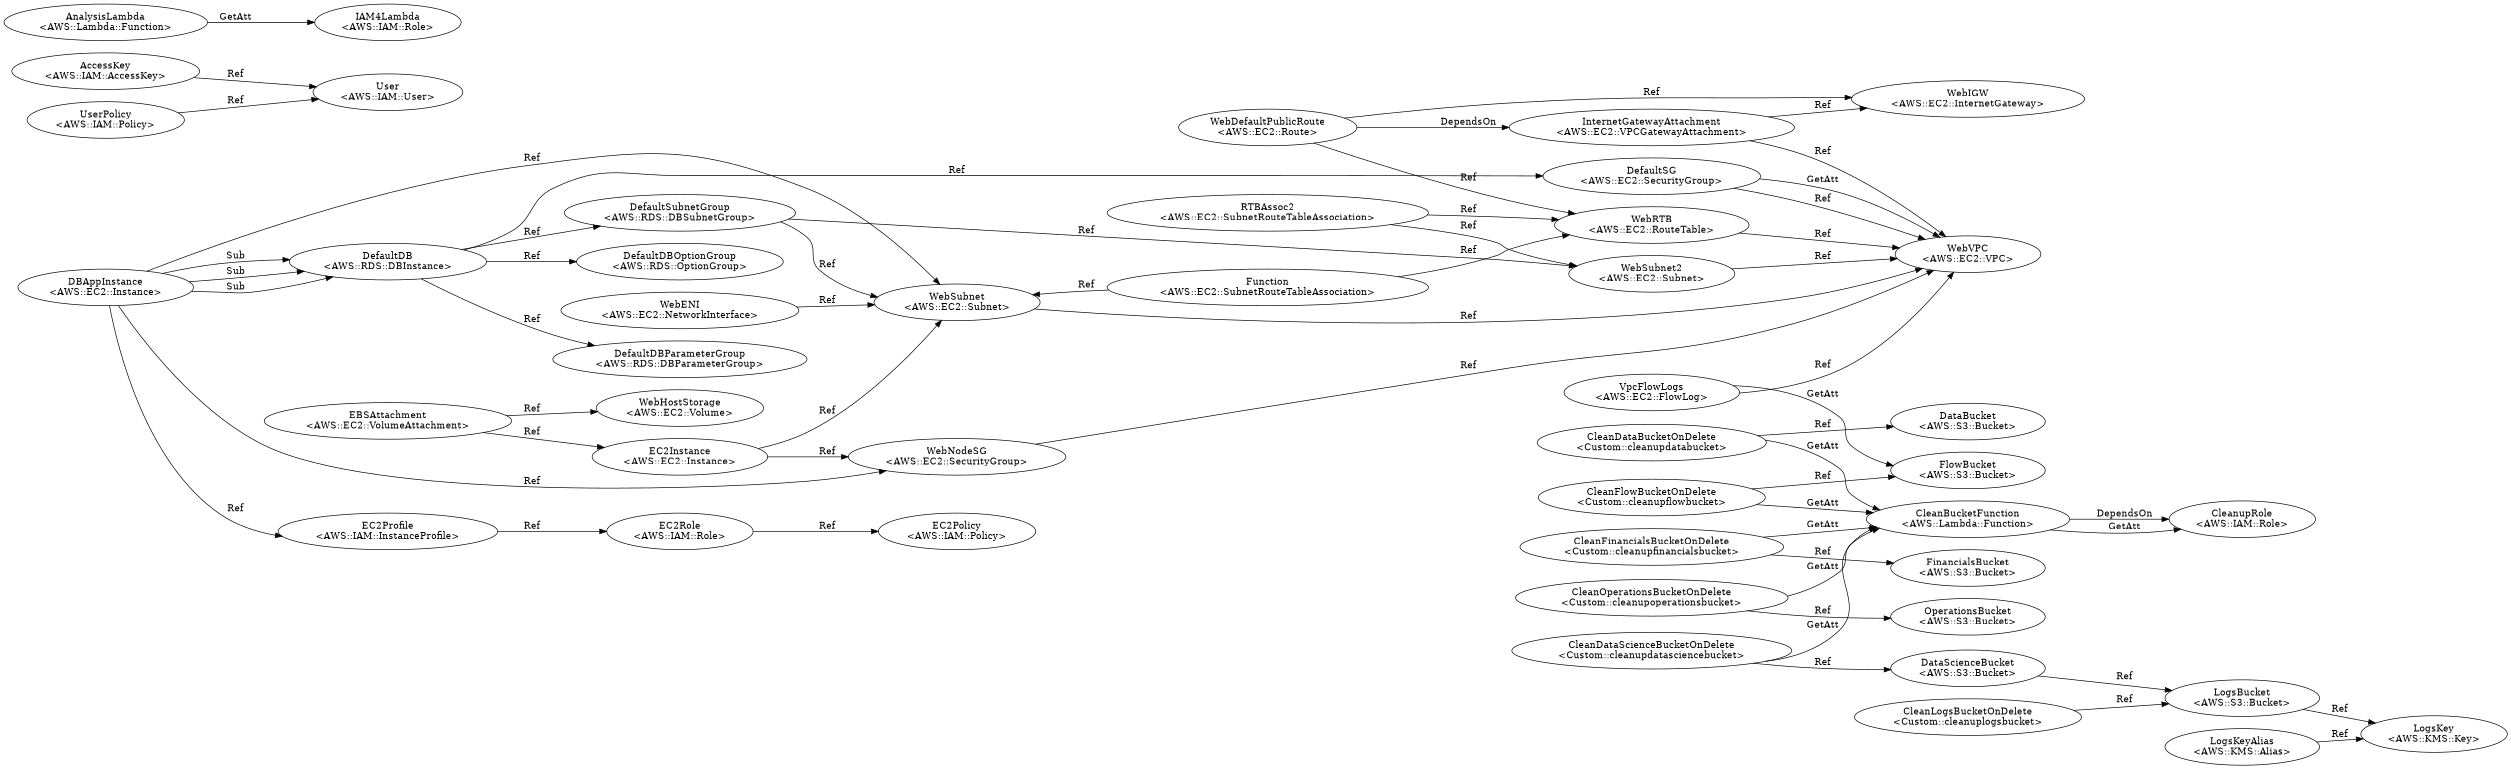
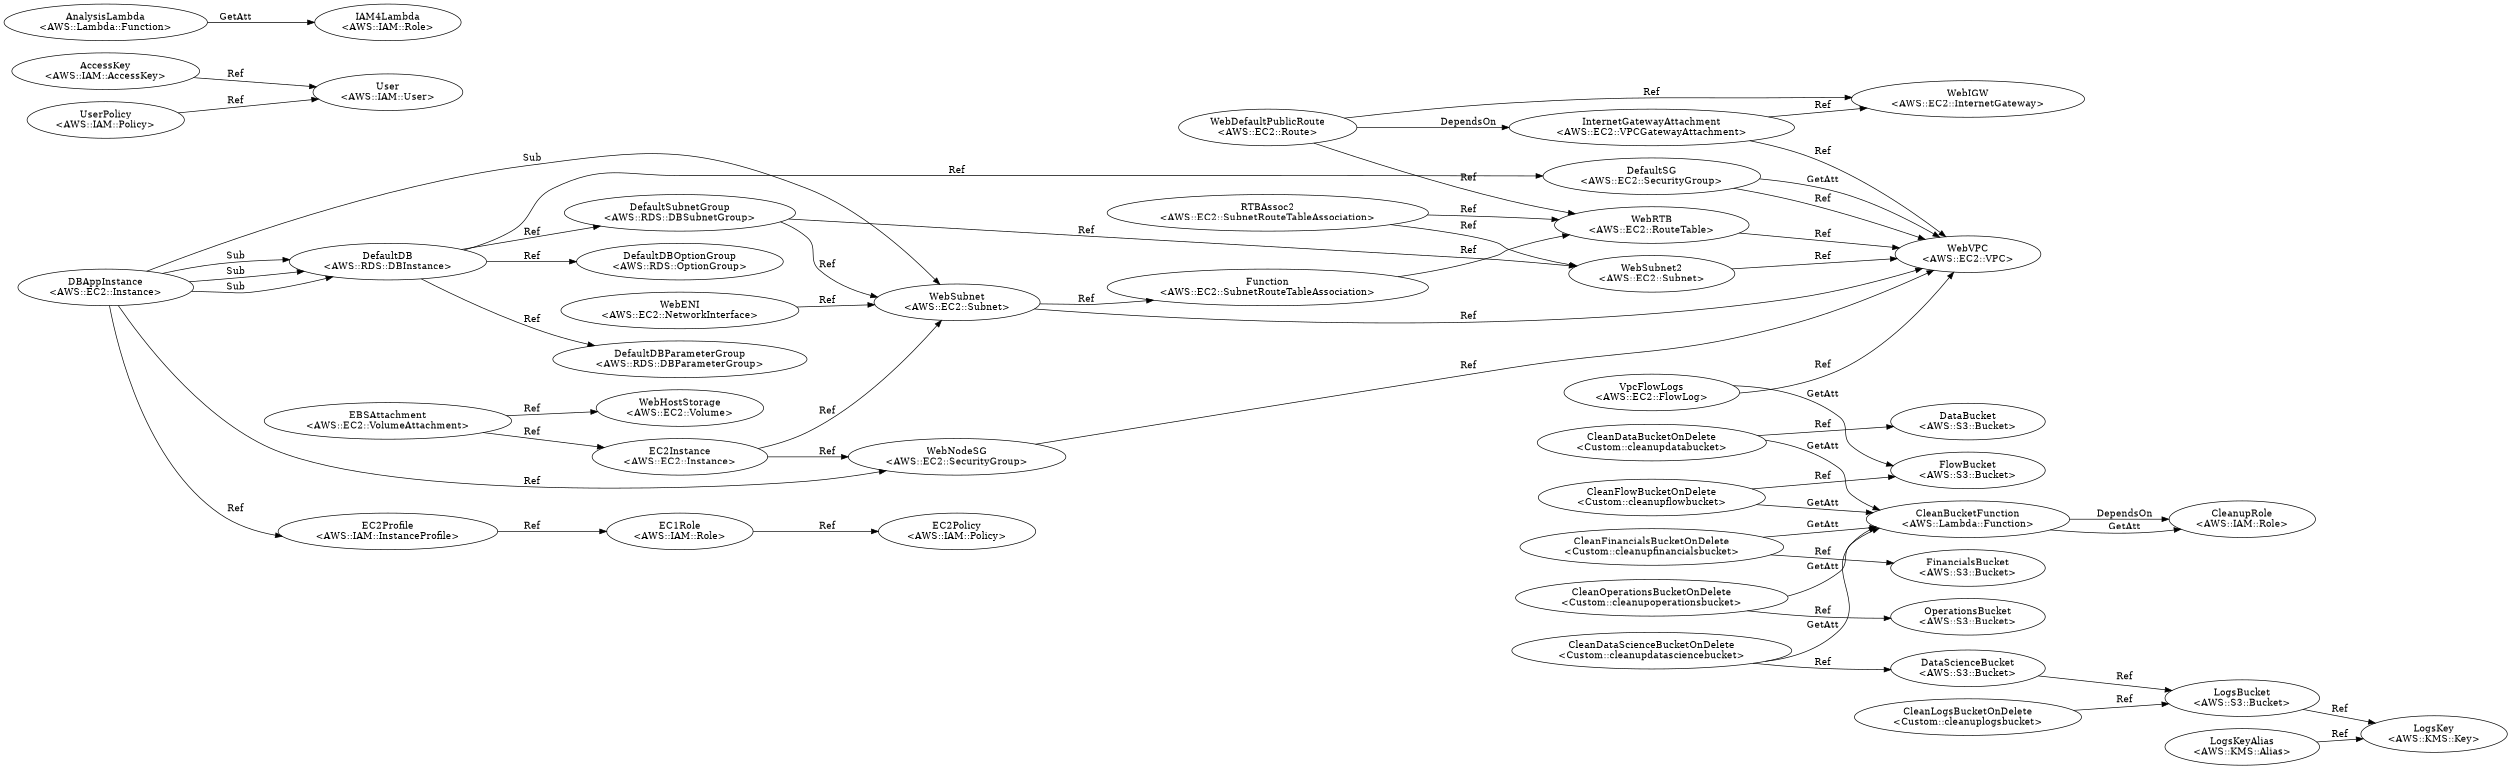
edge "DBAppInstance <AWS::EC2::Instance>" -> "WebSubnet <AWS::EC2::Subnet>": label "Ref" -> "Sub"
edge "Function <AWS::EC2::SubnetRouteTableAssociation>" -> "WebSubnet <AWS::EC2::Subnet>": reversed
node "EC2Role <AWS::IAM::Role>": label "EC2Role <AWS::IAM::Role>" -> "EC1Role <AWS::IAM::Role>"
